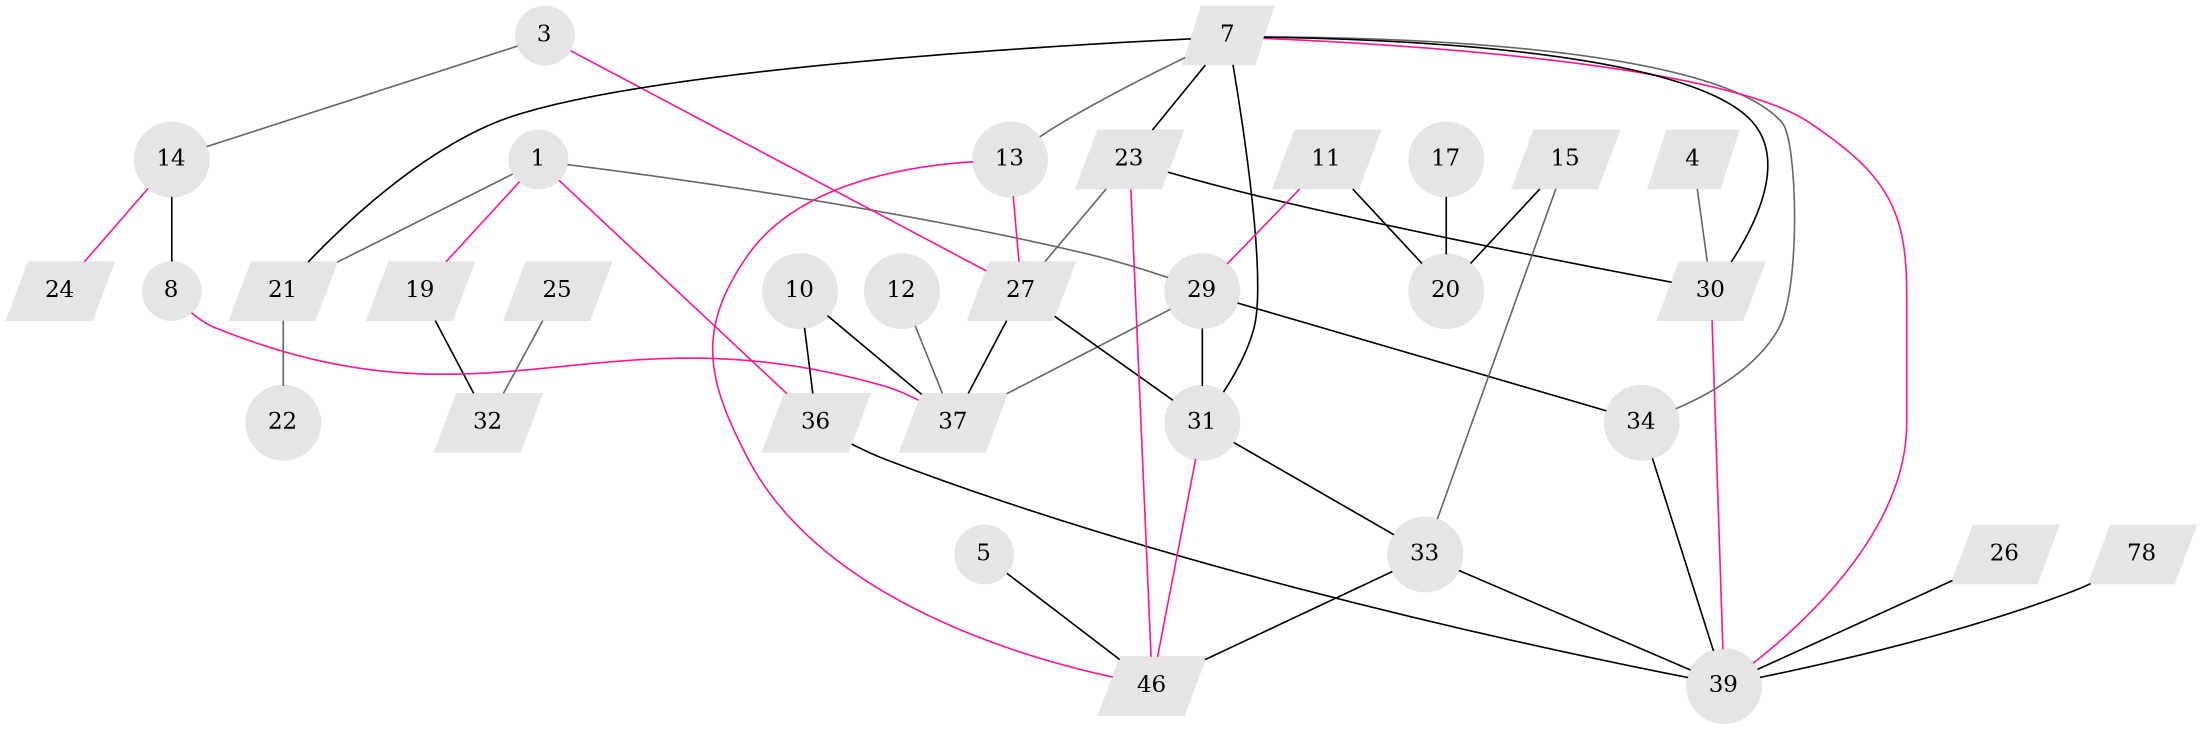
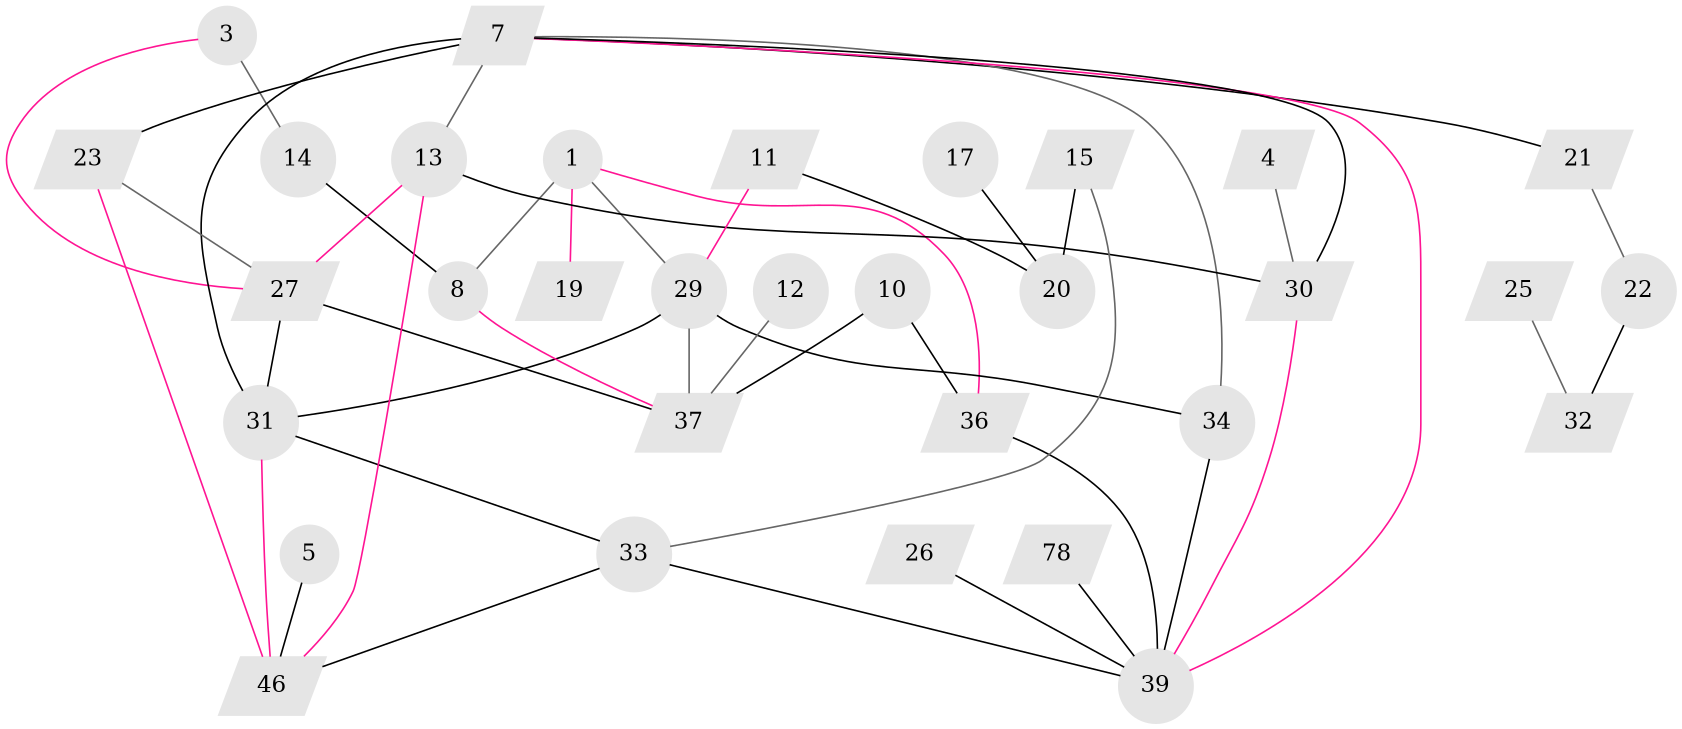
edge "1" -- "21": now "1" -- "8"
edge "23" -- "30": now "13" -- "30"
node "24": removed
edge "19" -- "32": now "22" -- "32"
